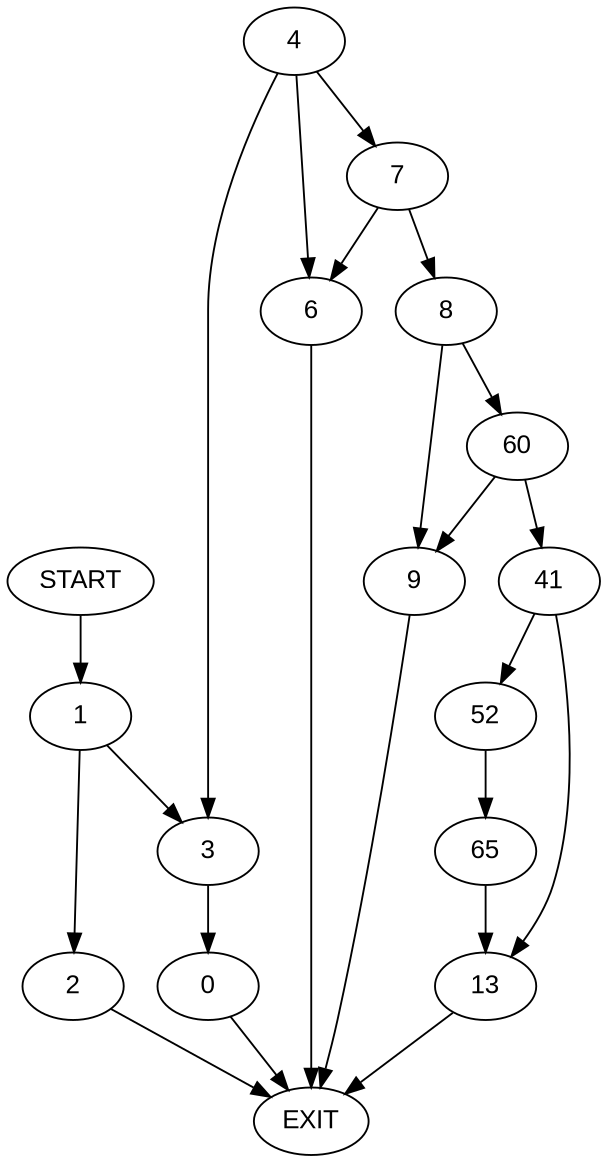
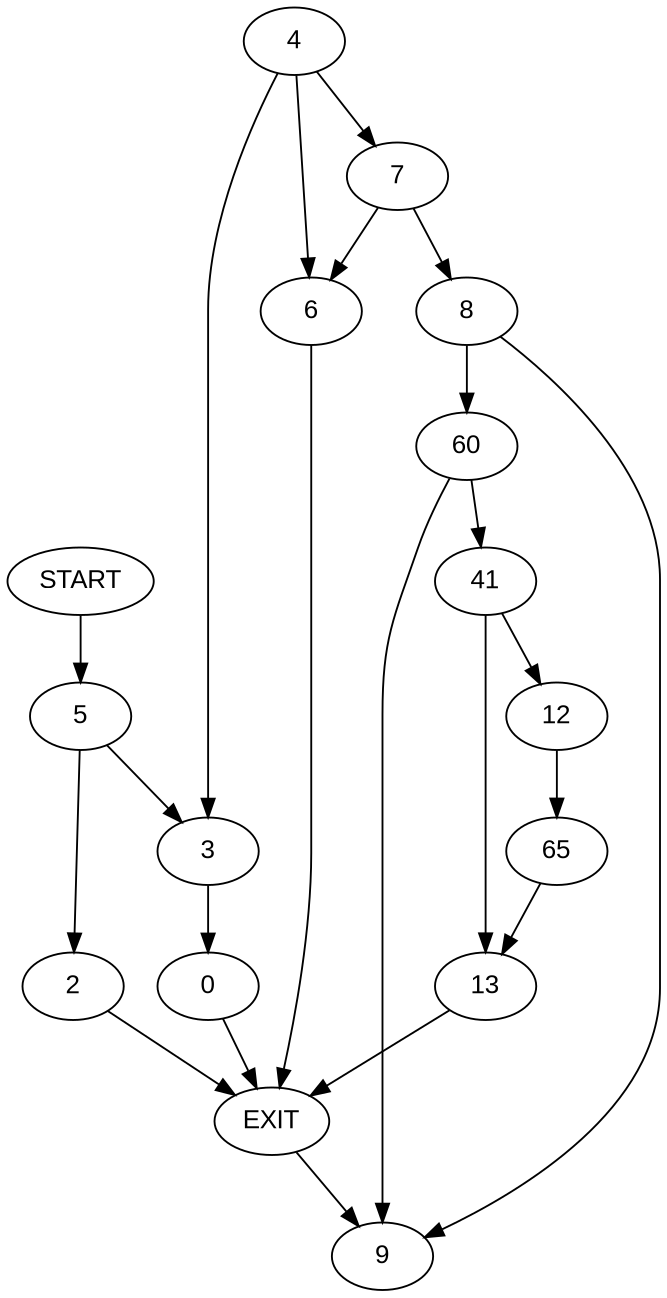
node "1": label "1" -> "5"
node "52": label "52" -> "12"
edge "9" -> "EXIT": reversed
